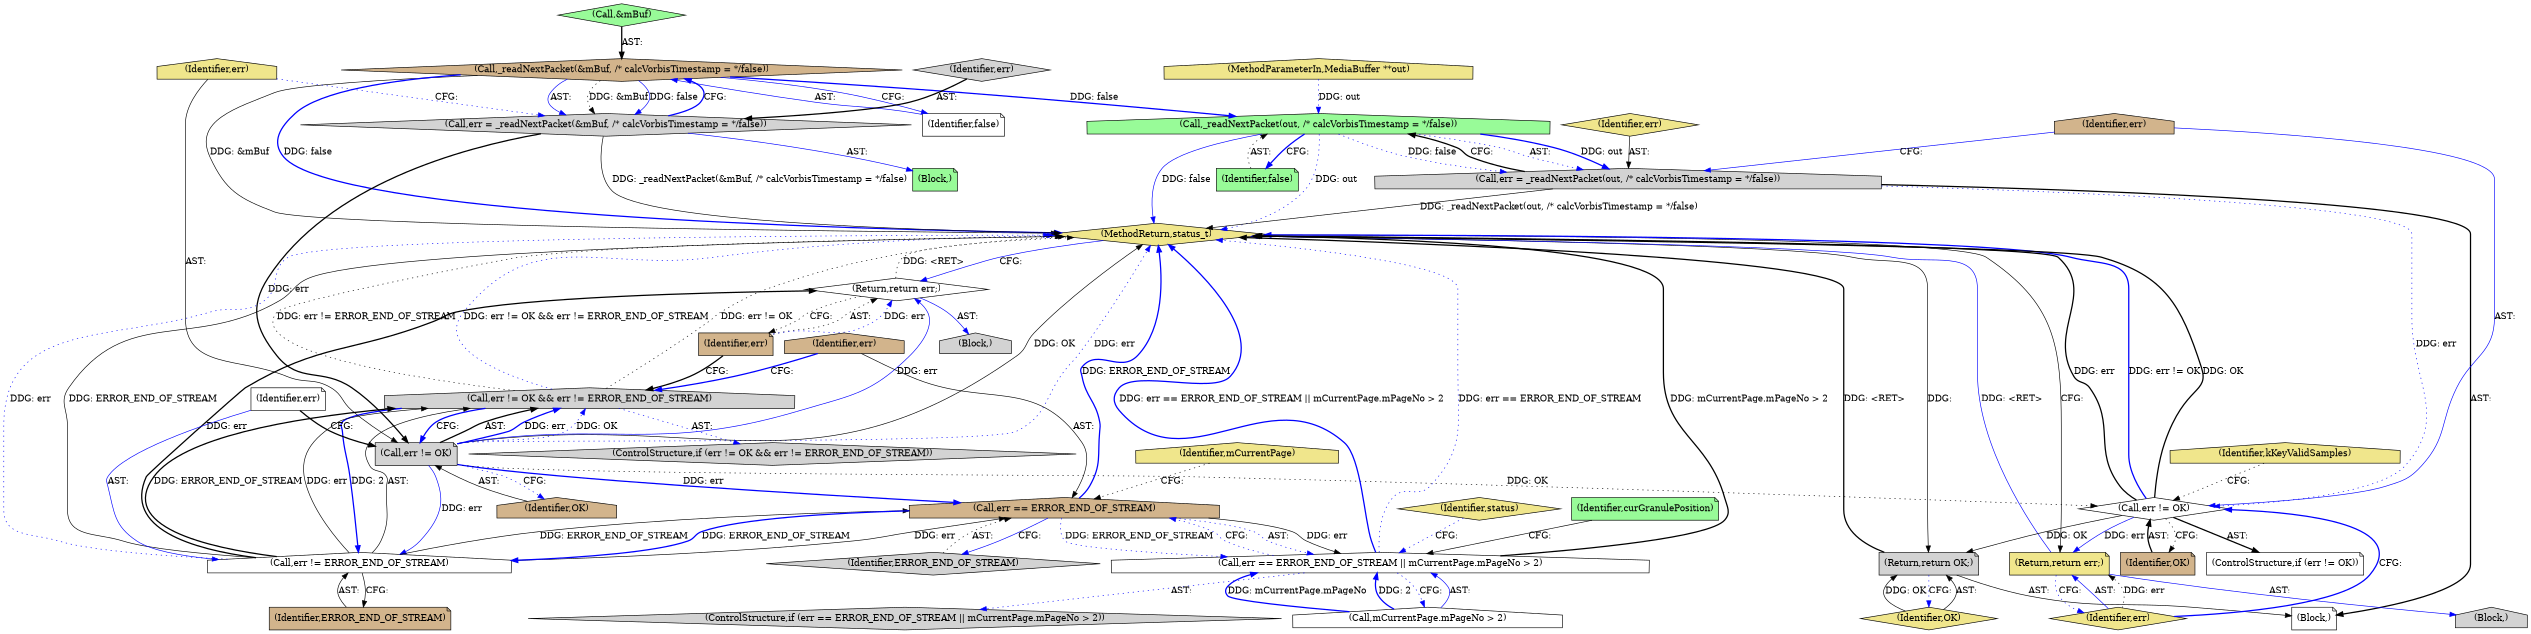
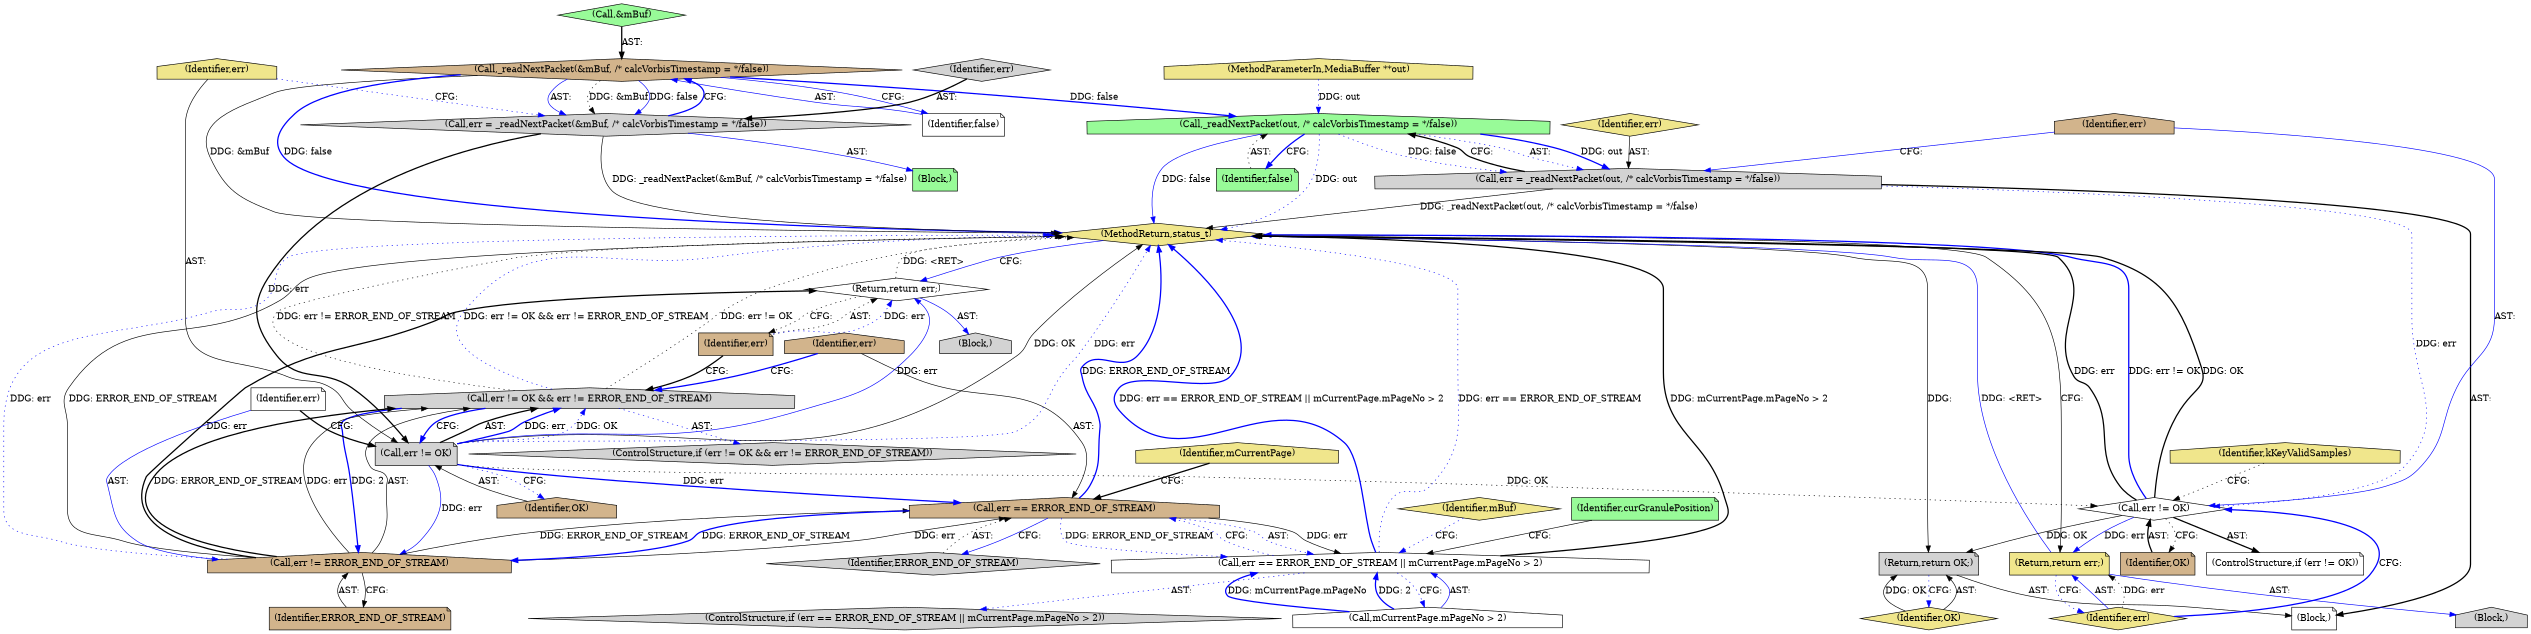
edge "(Return,return OK;)" -> "(MethodReturn,status_t)": removed, label "DDG: <RET>"
edge "(Identifier,mCurrentPage)" -> "(Call,err == ERROR_END_OF_STREAM)": style dotted -> bold
node "(Identifier,status)": label "(Identifier,status)" -> "(Identifier,mBuf)"
node "(Call,err != ERROR_END_OF_STREAM)": fillcolor white -> tan
